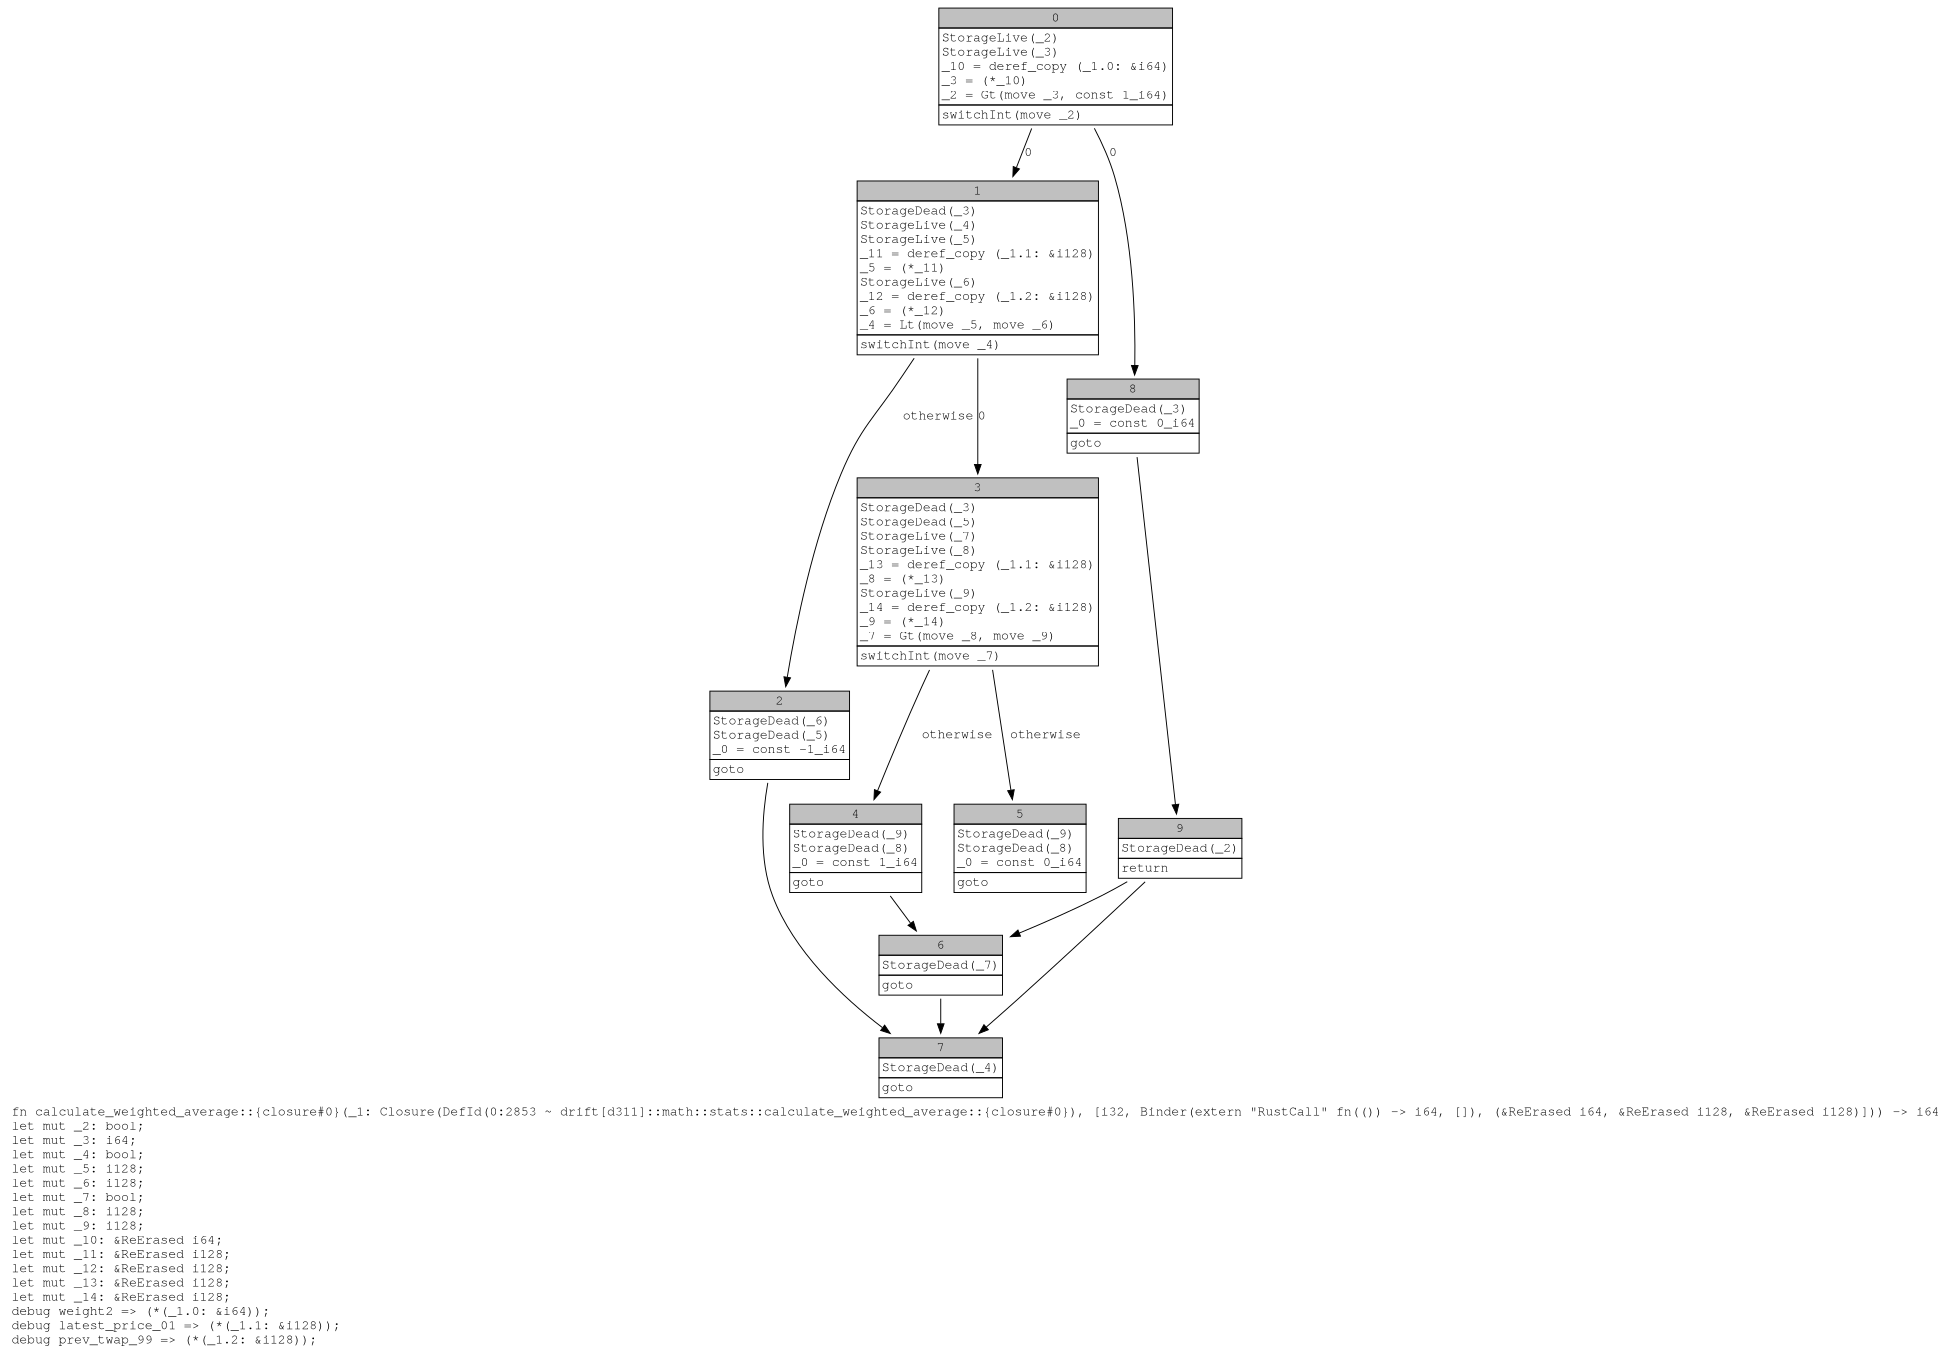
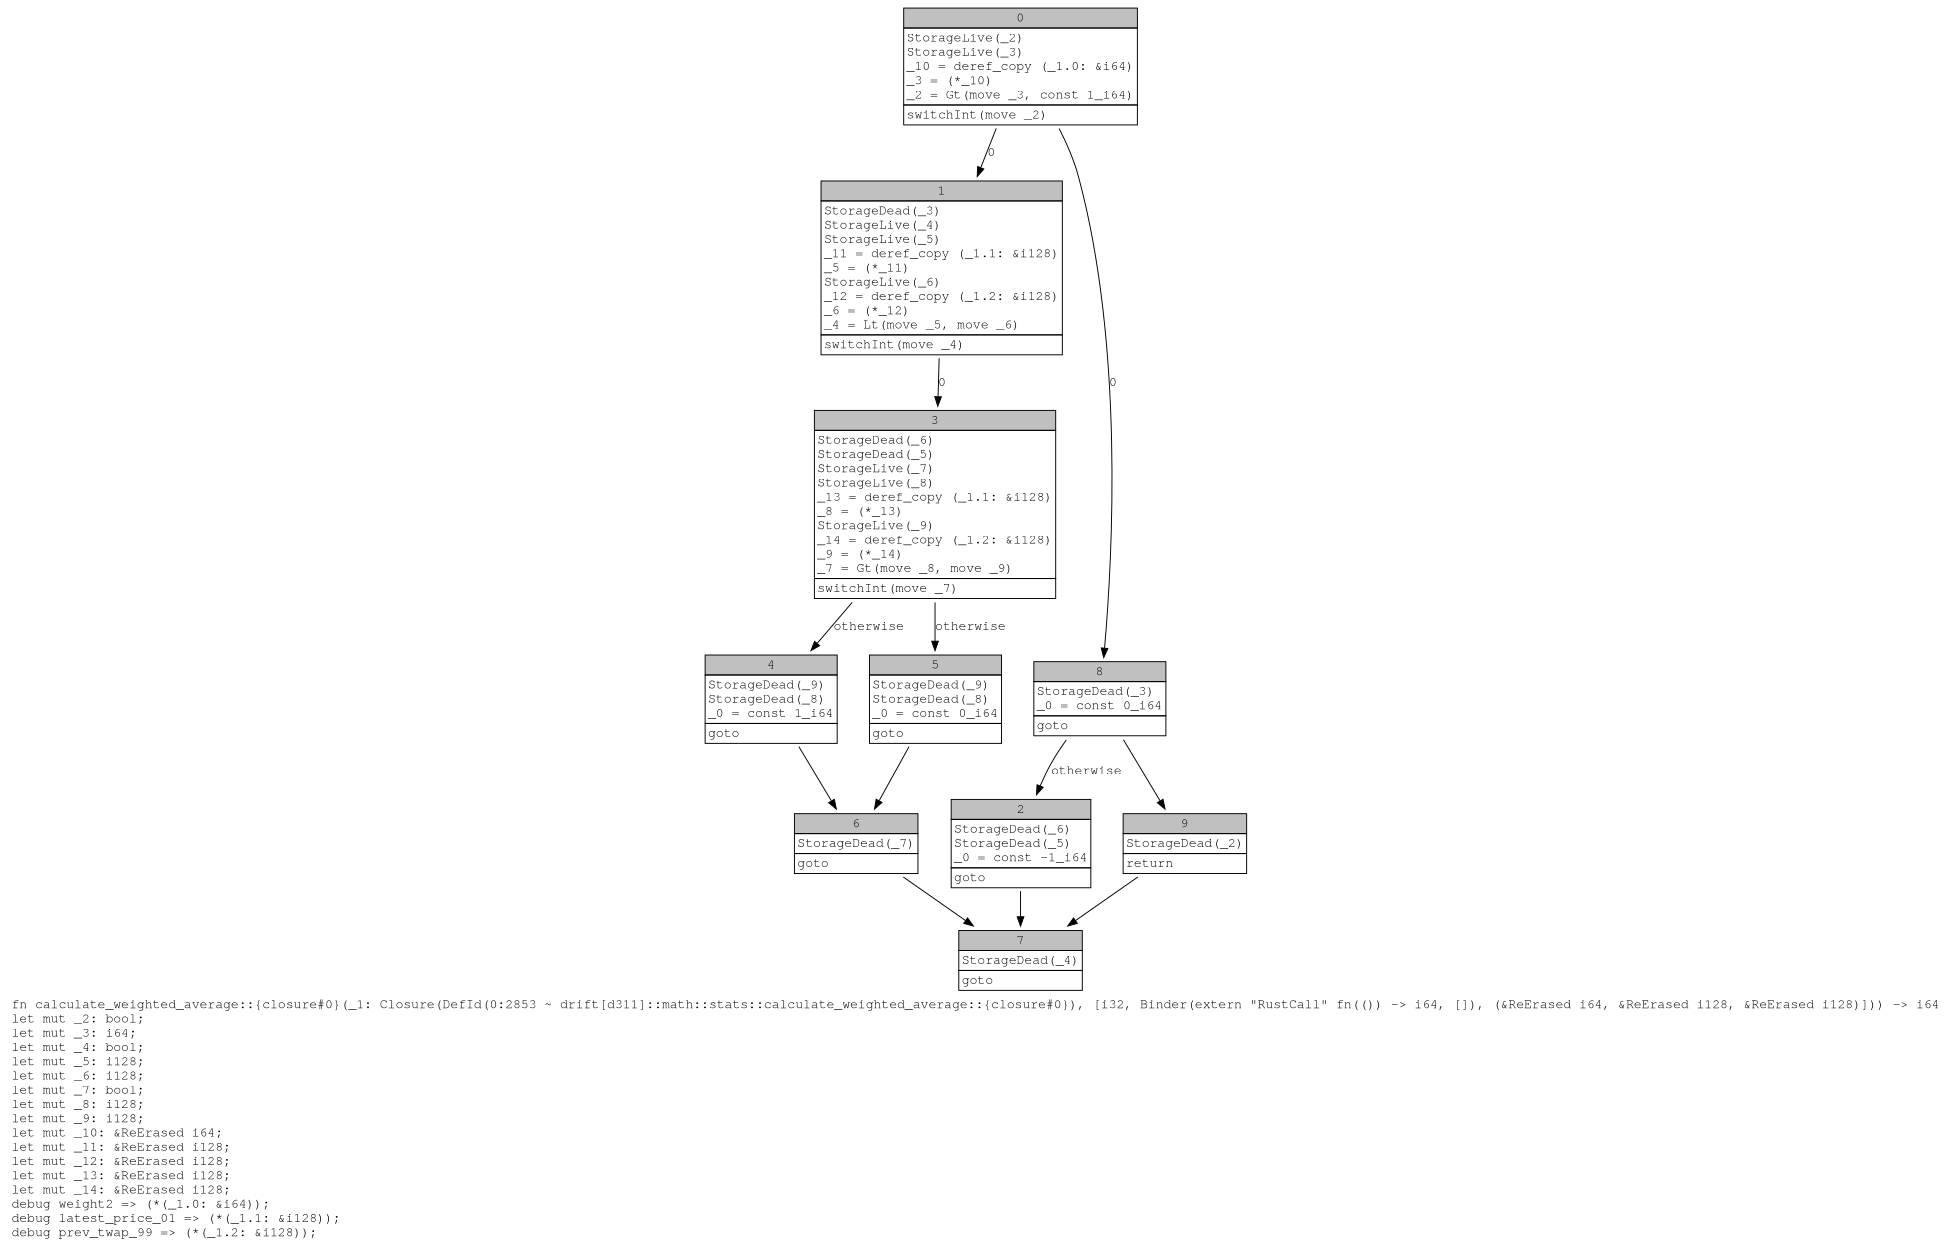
node "3": text "StorageDead(_3)" -> "StorageDead(_6)"
edge "1" -> "2": now "8" -> "2"
edge "9" -> "6": now "5" -> "6"
